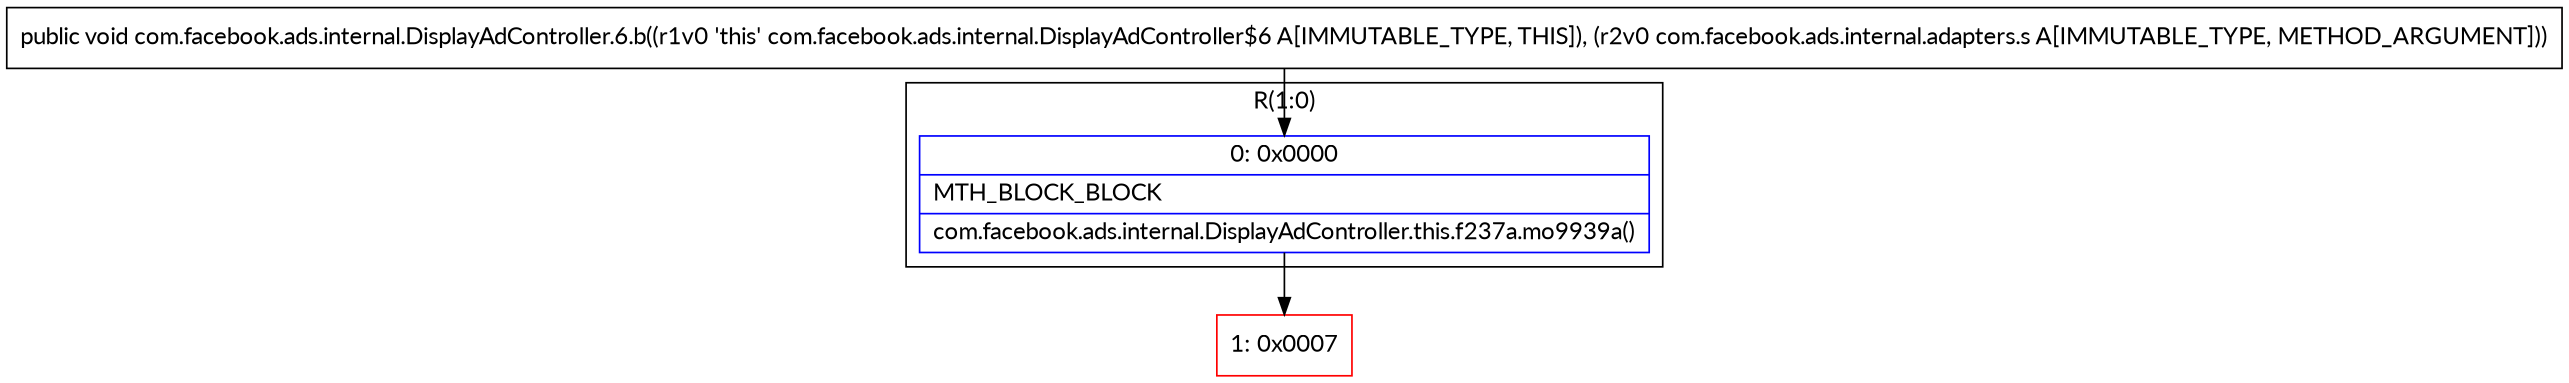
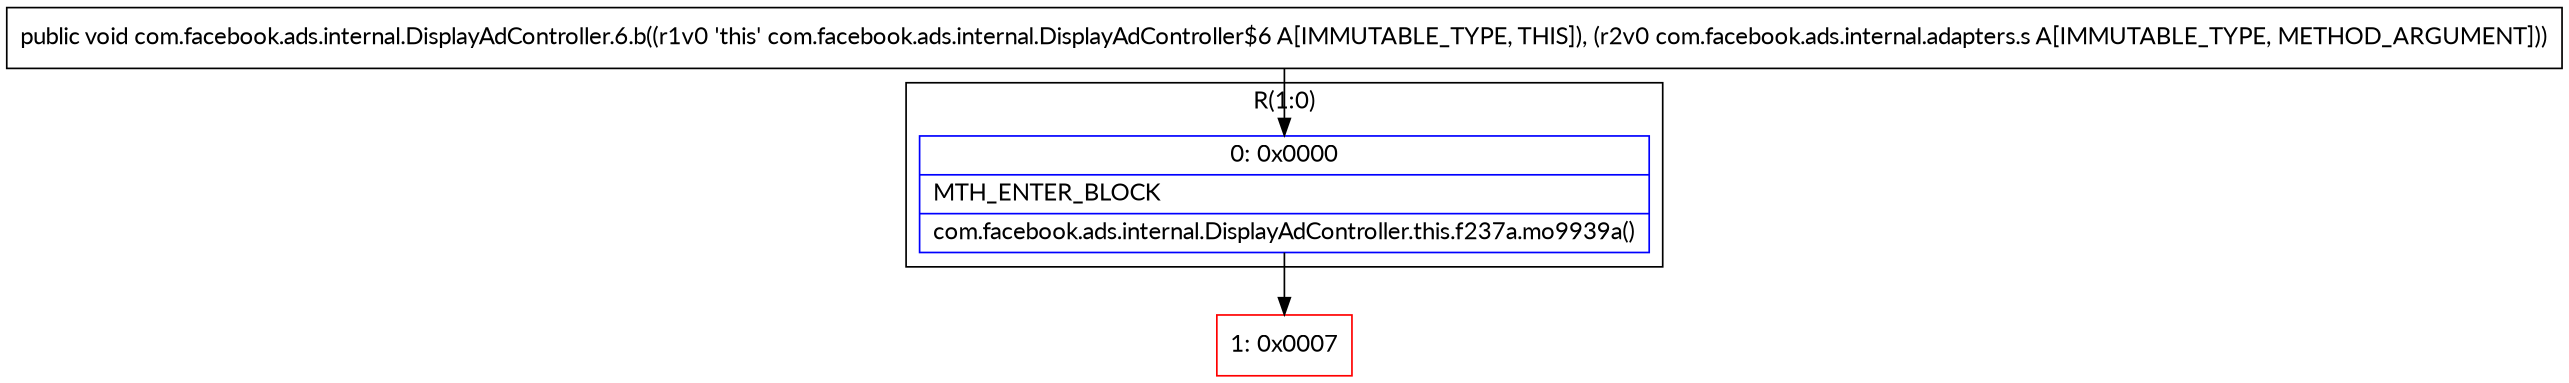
node "0: 0x0000": text "MTH_BLOCK_BLOCK" -> "MTH_ENTER_BLOCK"
